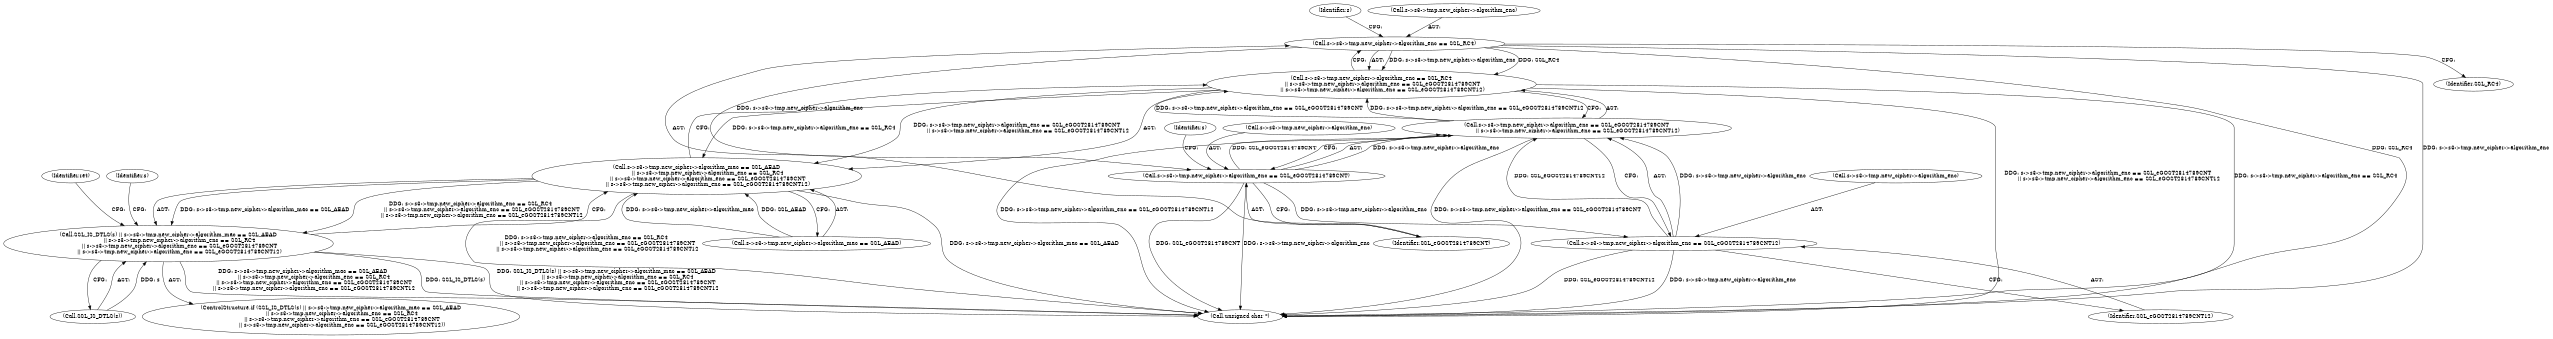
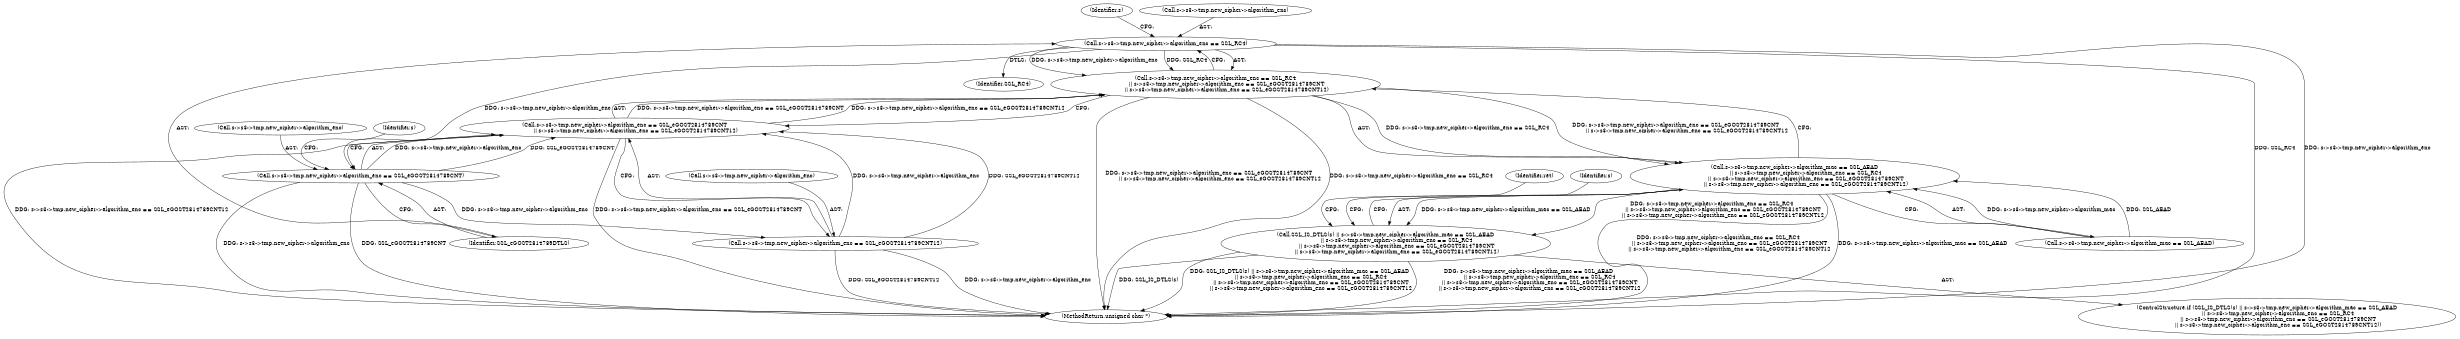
edge "(Call,s->s3->tmp.new_cipher->algorithm_enc == SSL_RC4)" -> "(Identifier,SSL_RC4)": label "CFG: " -> "DTLS: "
node "(Identifier,SSL_eGOST2814789CNT)": label "(Identifier,SSL_eGOST2814789CNT)" -> "(Identifier,SSL_eGOST2814789DTLS)"
node "(Call,SSL_IS_DTLS(s))": removed
node "(Call,unsigned char *)": label "(Call,unsigned char *)" -> "(MethodReturn,unsigned char *)"
node "(Identifier,SSL_eGOST2814789CNT12)": removed
